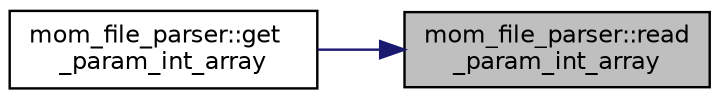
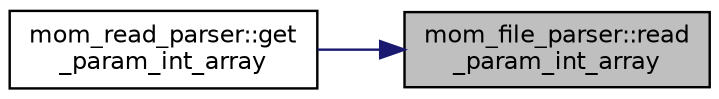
node "mom_file_parser::get _param_int_array": label "mom_file_parser::get _param_int_array" -> "mom_read_parser::get _param_int_array"
